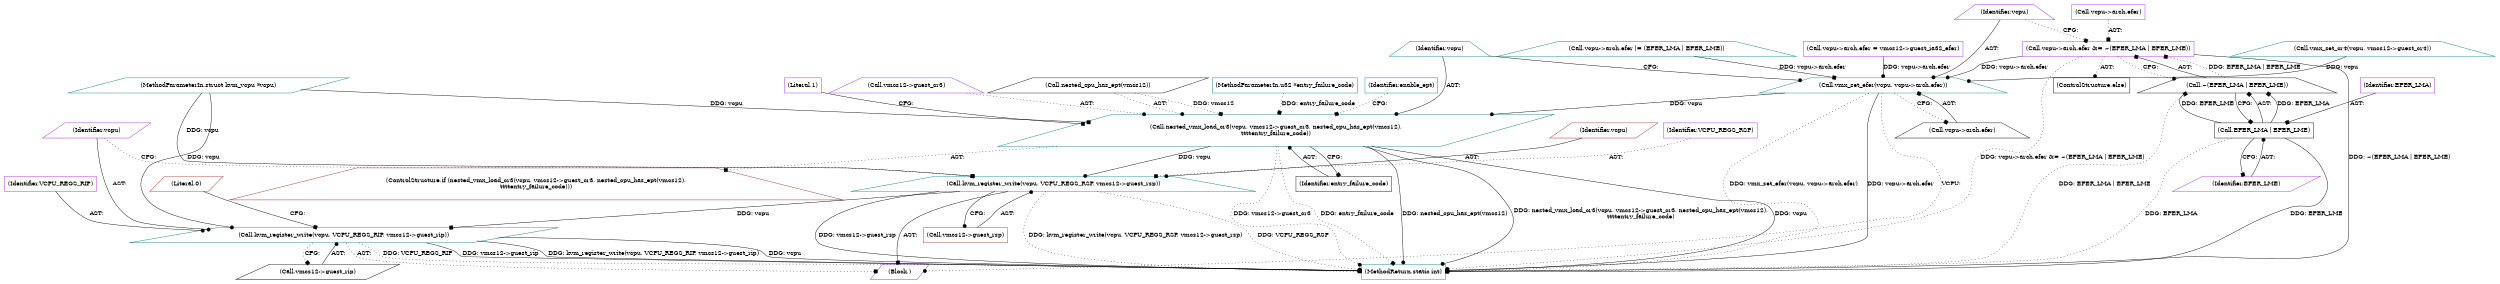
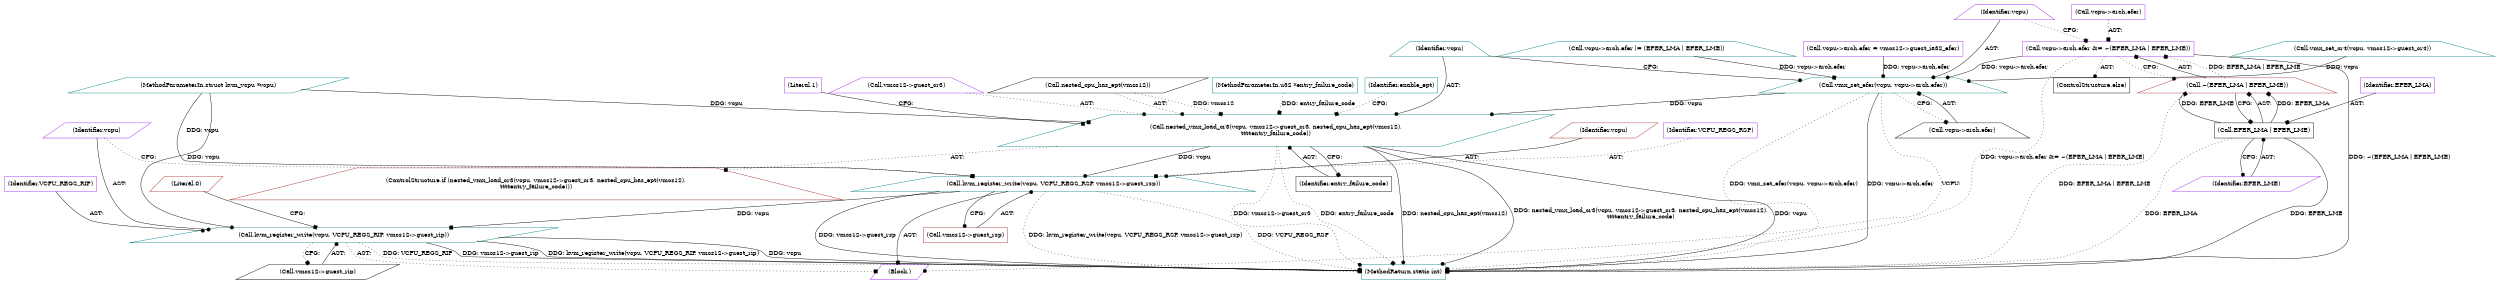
node "(Call,~(EFER_LMA | EFER_LME))": color black -> brown
edge "(Call,EFER_LMA | EFER_LME)" -> "(Identifier,EFER_LME)": arrowhead box -> dot
